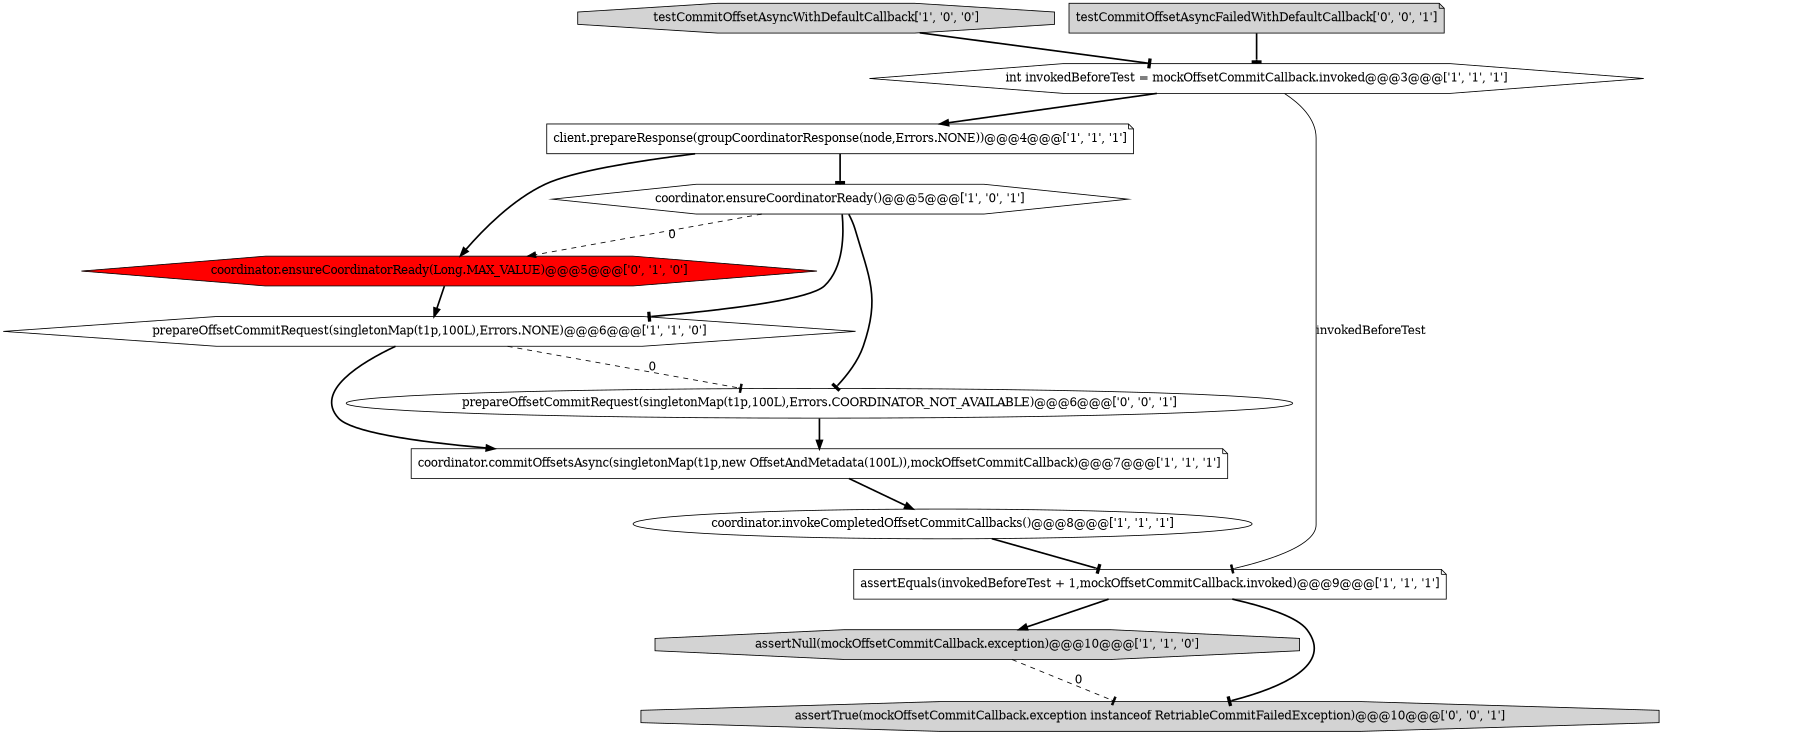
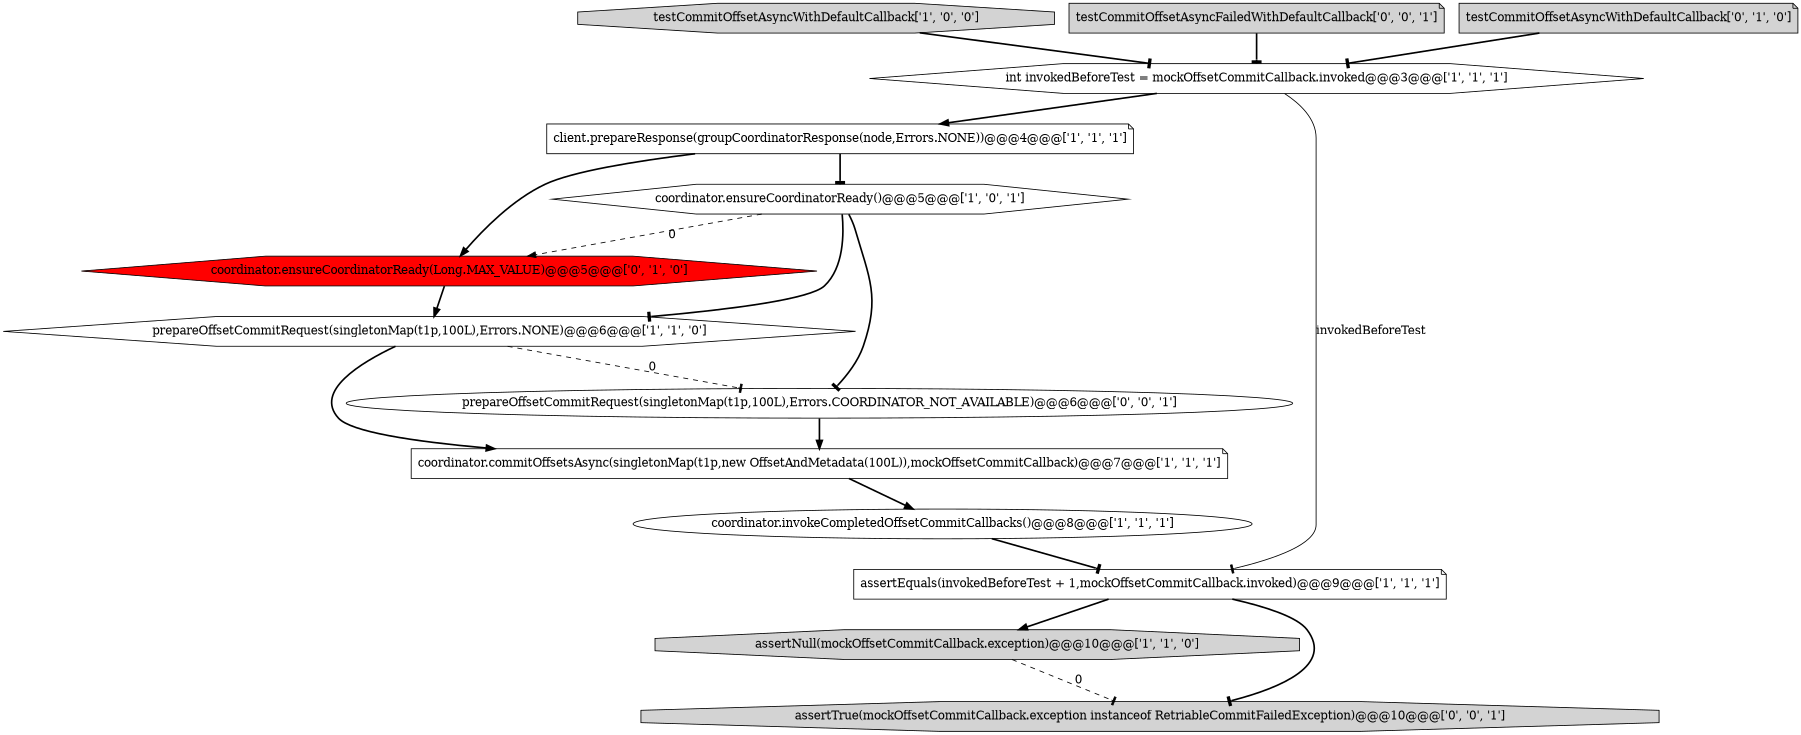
node "testCommitOffsetAsyncWithDefaultCallback['0', '1', '0']": added
